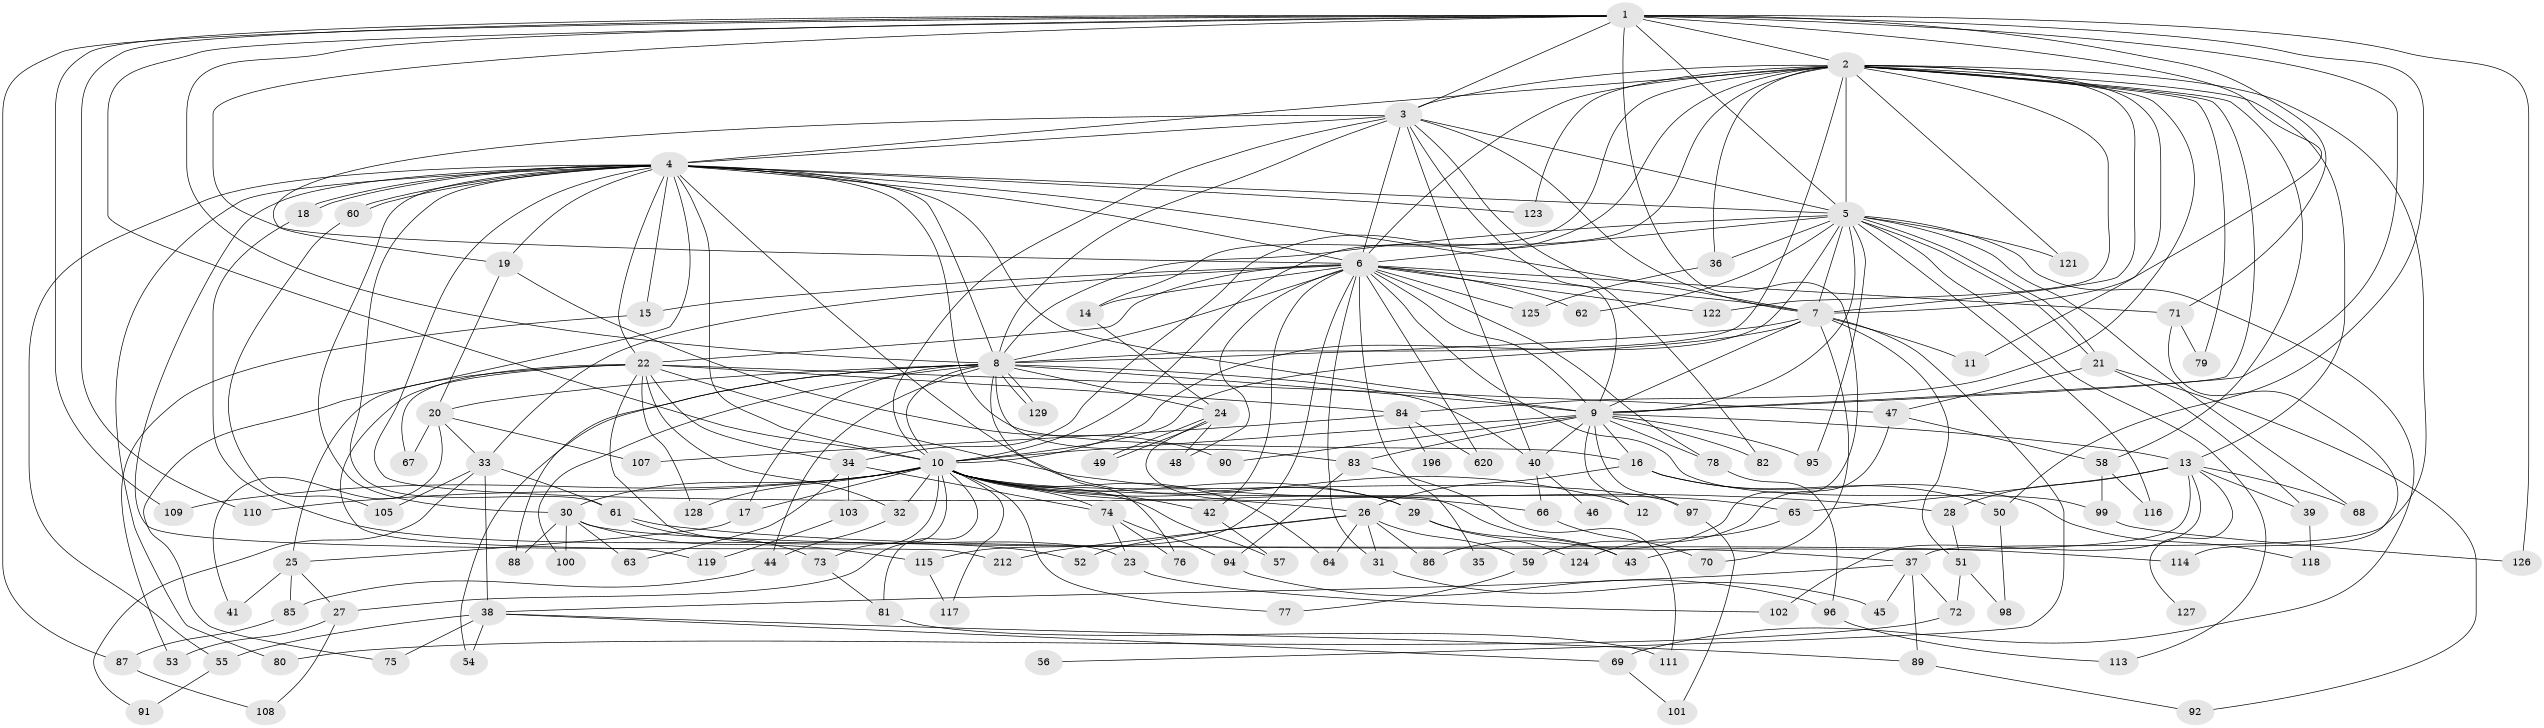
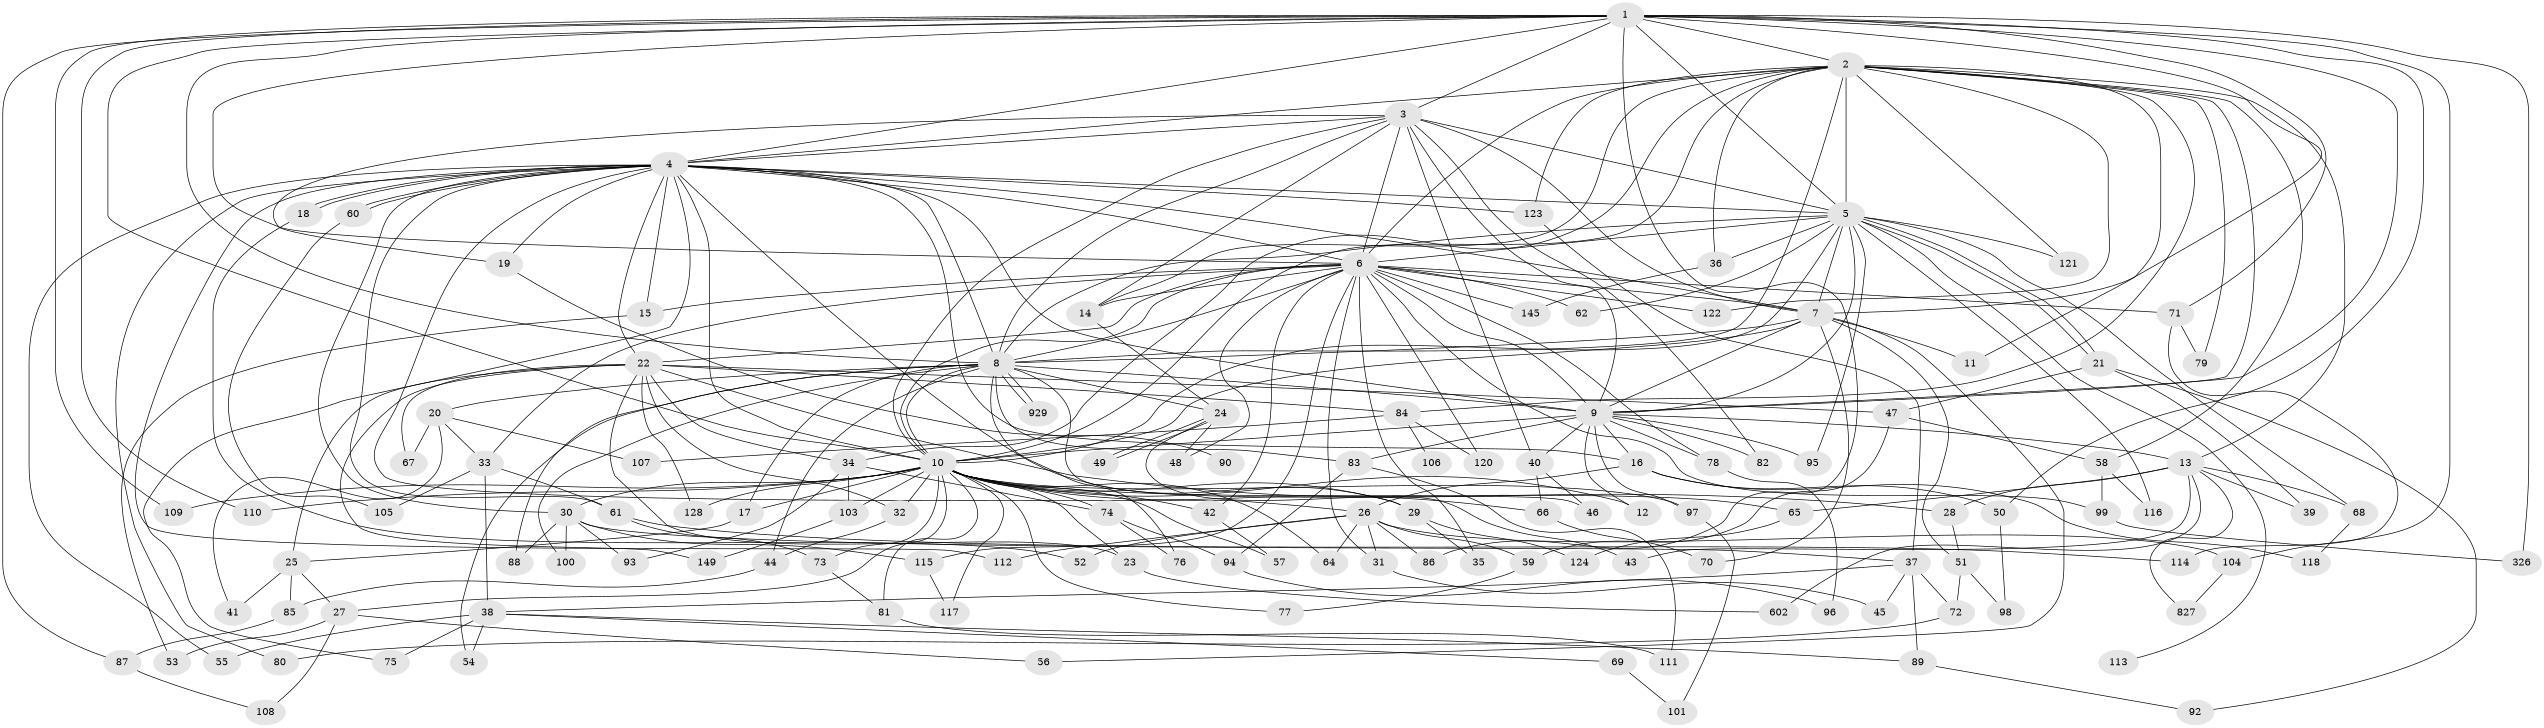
edge "2" -- "3": now "14" -- "3"
edge "1" -- "4": added
edge "2" -- "7": removed
edge "2" -- "37": now "123" -- "37"
node "125": label "125" -> "145"
edge "19" -- "20": removed
edge "6" -- "10": added
edge "8" -- "40": now "8" -- "46"
node "129": label "129" -> "929"
edge "9" -- "90": removed
node "196": label "196" -> "106"
node "620": label "620" -> "120"
edge "10" -- "103": added
edge "39" -- "118": now "68" -- "118"
edge "29" -- "43": now "29" -- "35"
edge "74" -- "23": now "10" -- "23"
node "63": label "63" -> "93"
node "119": label "119" -> "149"
node "212": label "212" -> "112"
node "104": added
node "126": label "126" -> "326"
edge "5" -- "69": removed
node "102": label "102" -> "602"
node "127": label "127" -> "827"
edge "27" -- "56": added
edge "96" -- "113": removed
node "91": removed
